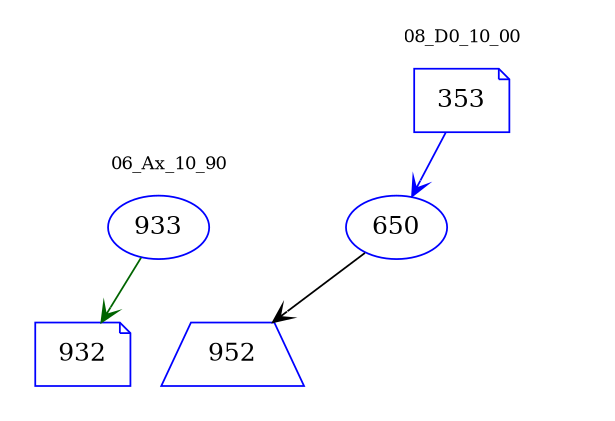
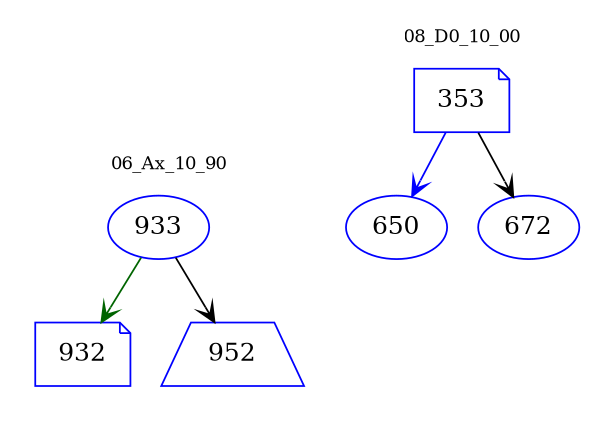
node "672": added
edge "650" -> "952": now "933" -> "952"
